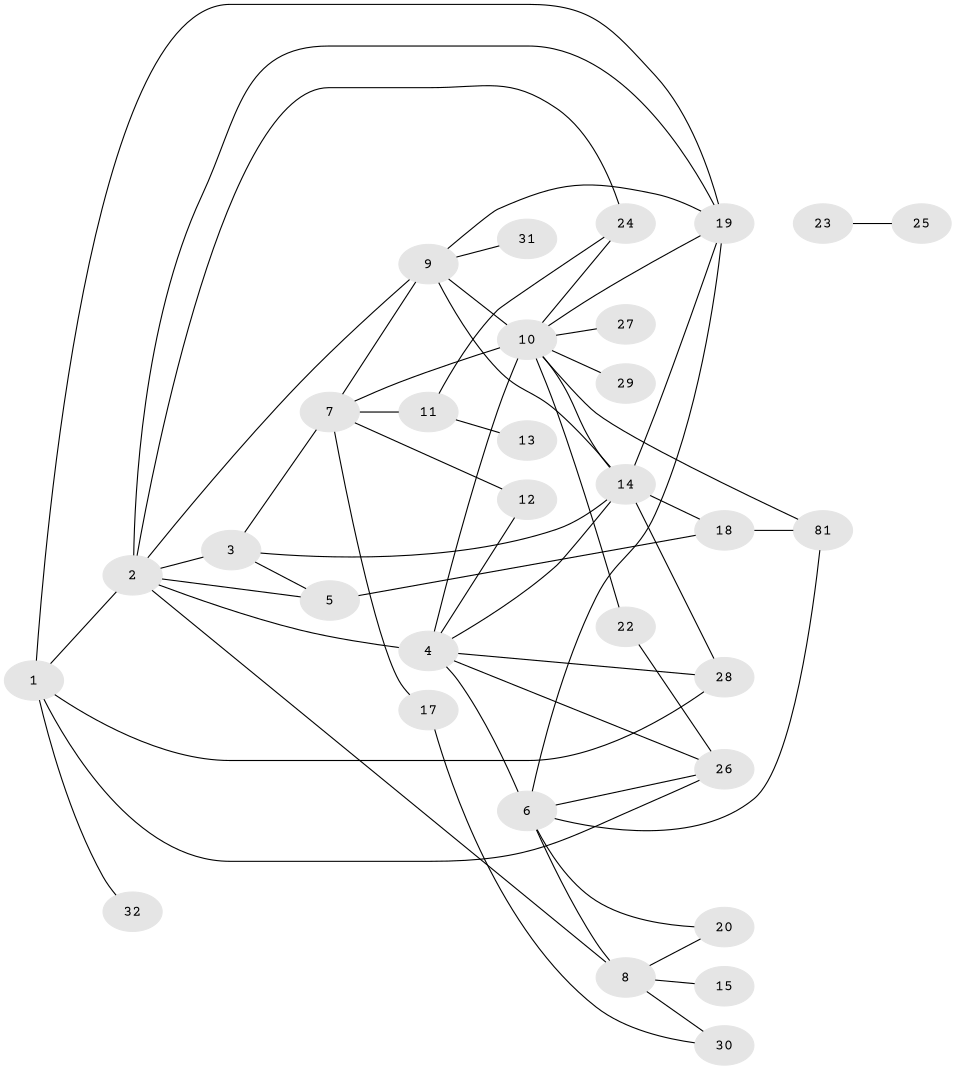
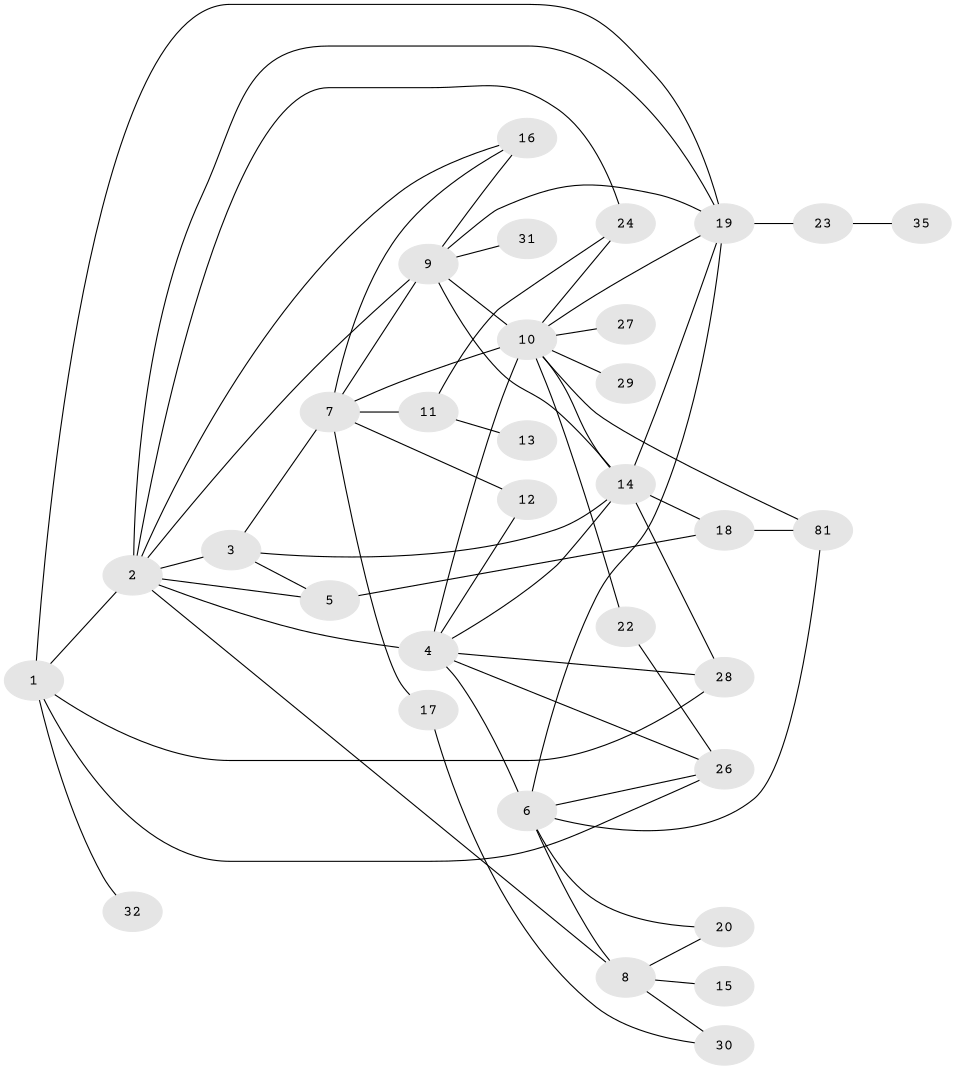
node "16": added
edge "19" -- "23": added
node "25": label "25" -> "35"
